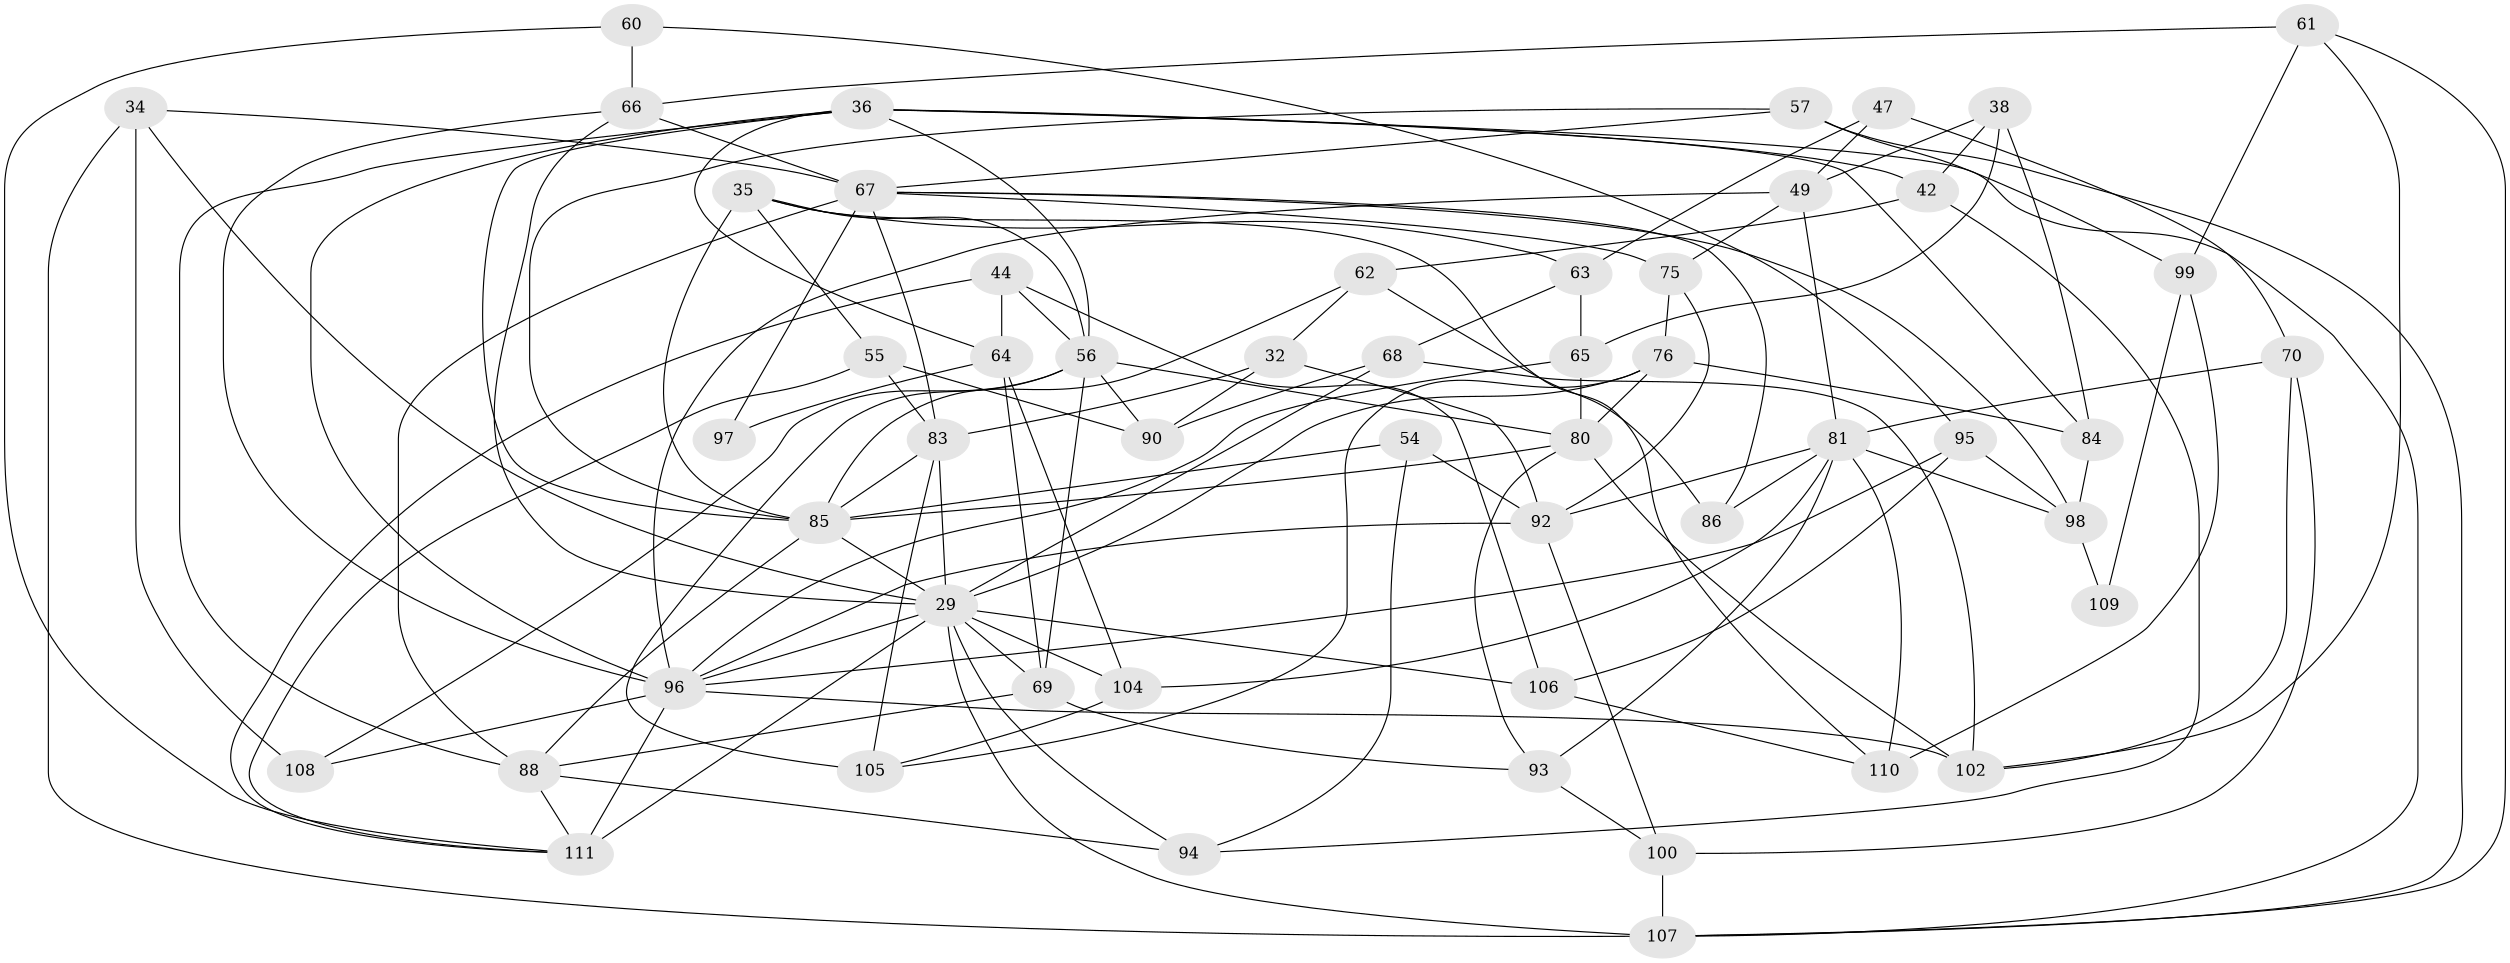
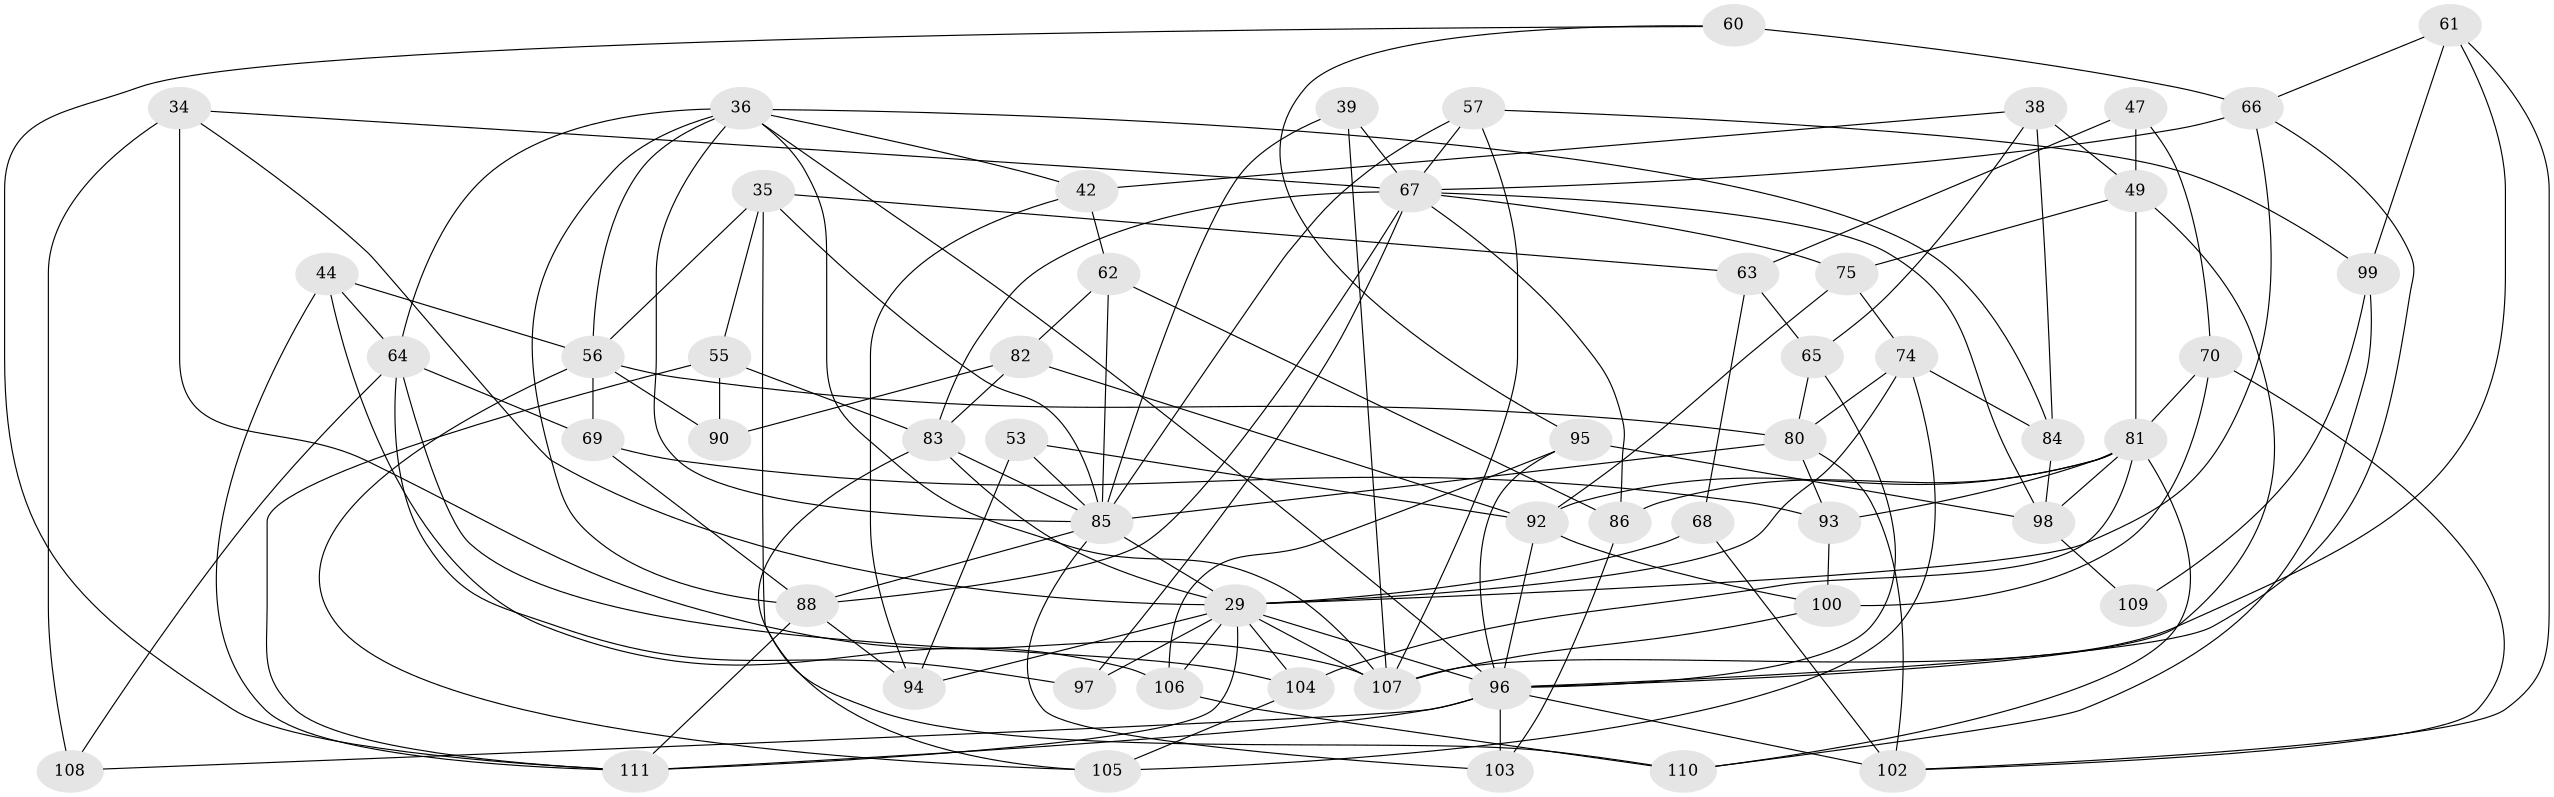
node "39": added
node "32": label "32" -> "82"
node "76": label "76" -> "74"
edge "68" -- "90": removed
node "54": label "54" -> "53"
edge "56" -- "108": now "64" -- "108"
edge "29" -- "69": now "29" -- "97"
node "103": added
